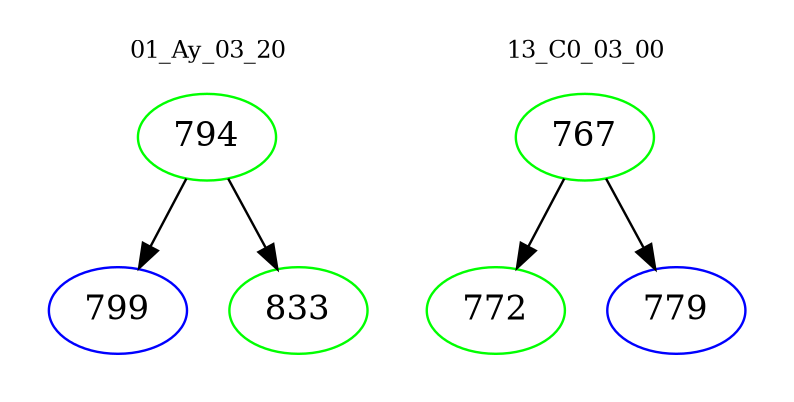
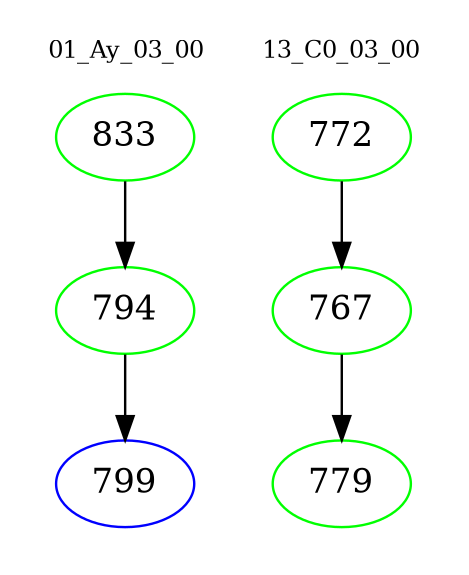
cluster "01_Ay_03_20": label "01_Ay_03_20" -> "01_Ay_03_00"
edge "794" -> "833": reversed
edge "767" -> "772": reversed
node "779": color blue -> green
